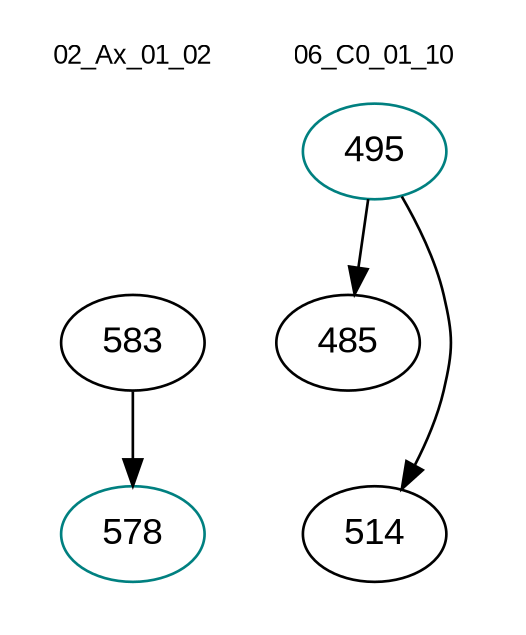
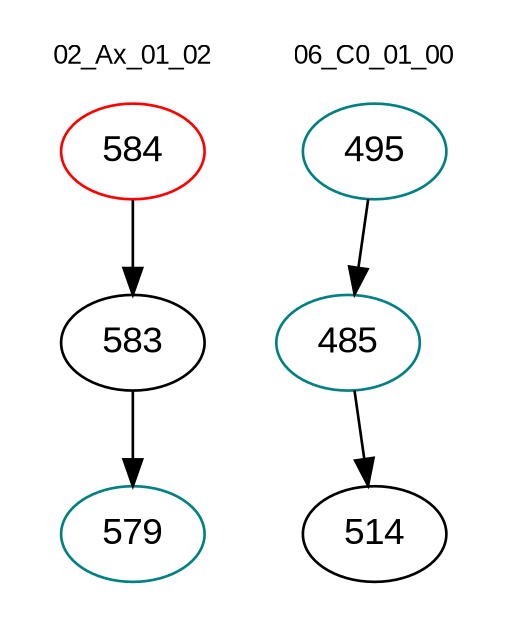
cluster "06_C0_01_10": label "06_C0_01_10" -> "06_C0_01_00"
node "584": added
edge "495" -> "514": now "485" -> "514"
node "485": color black -> teal
node "578": label "578" -> "579"
